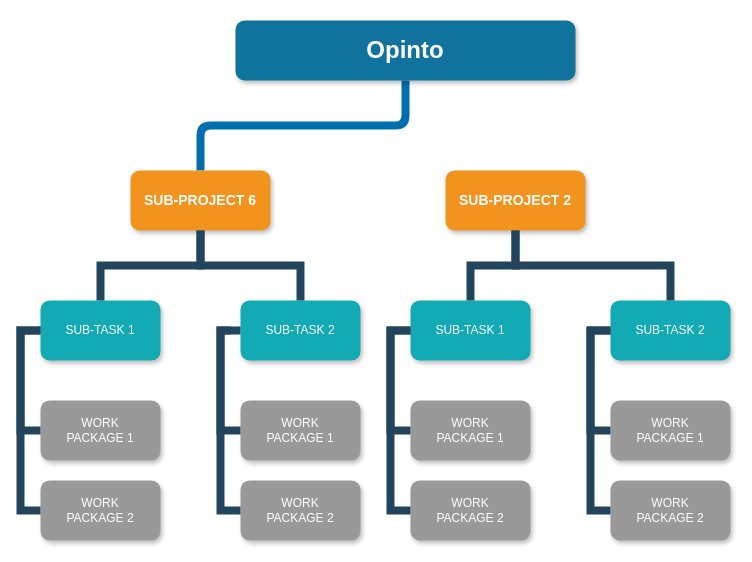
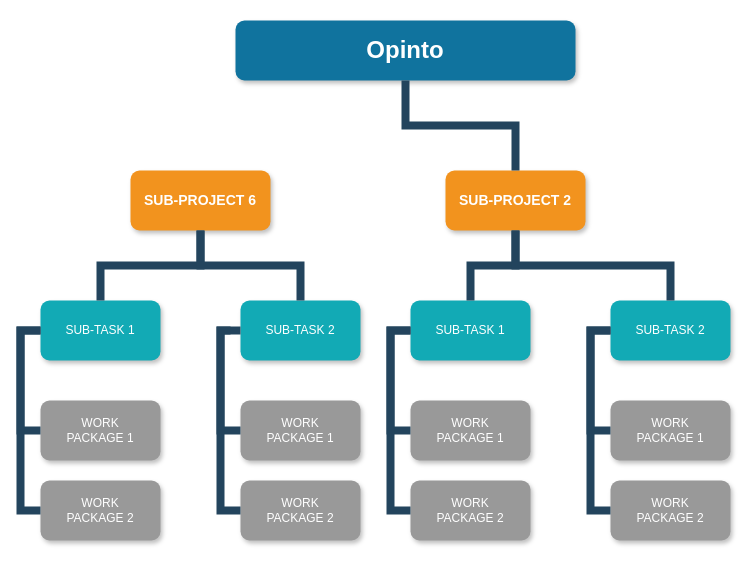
edge "Opinto" -- "SUB-PROJECT 6": removed
edge "Opinto" -- "SUB-PROJECT 2": added
